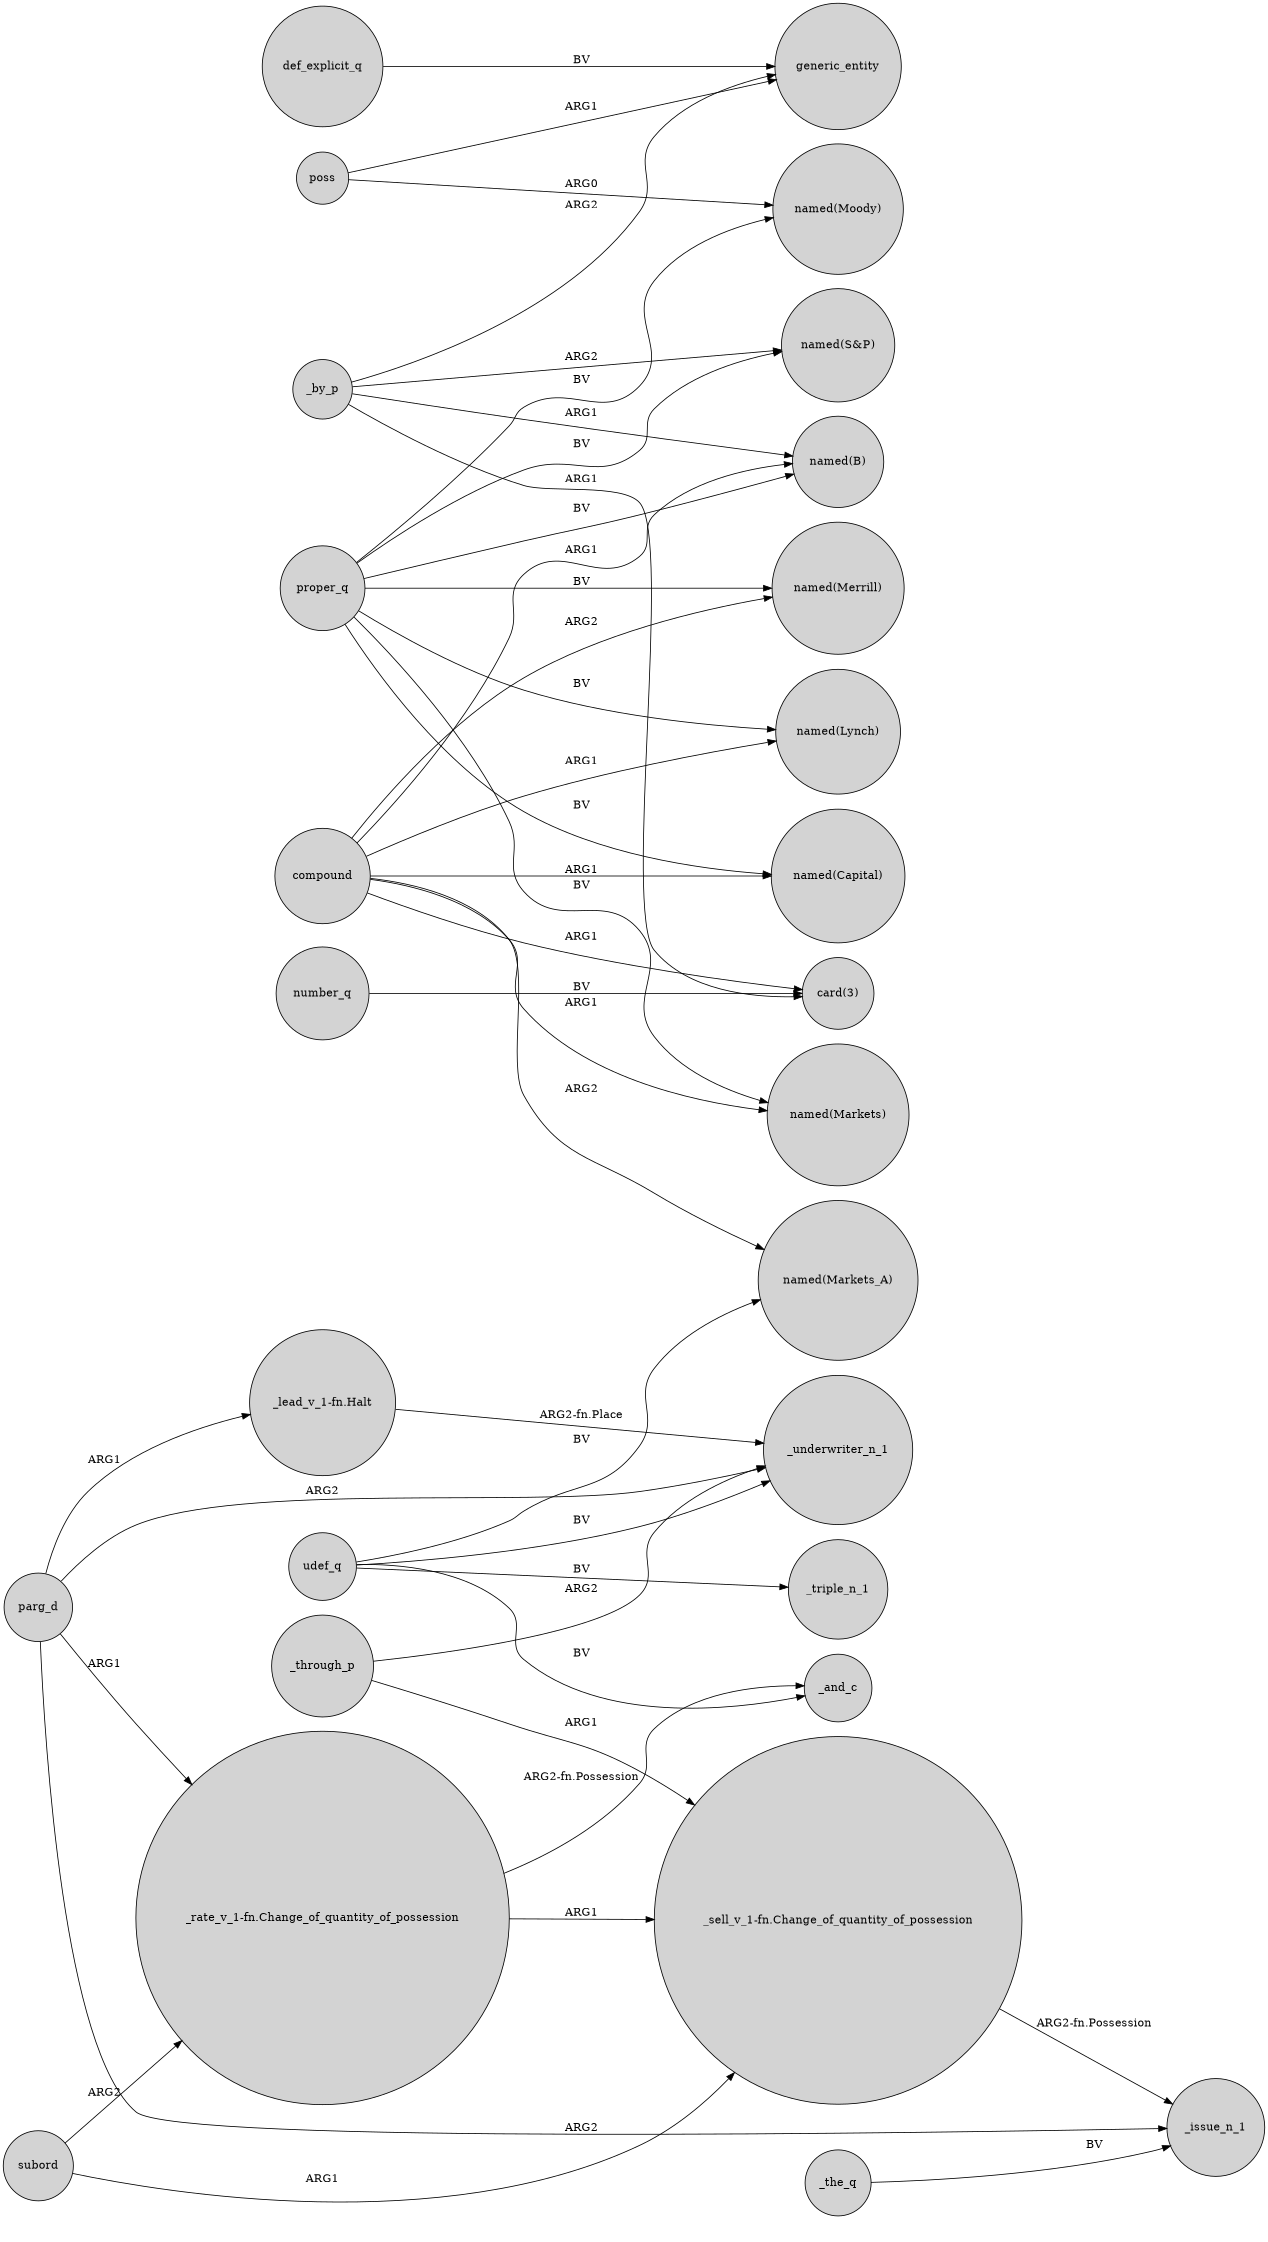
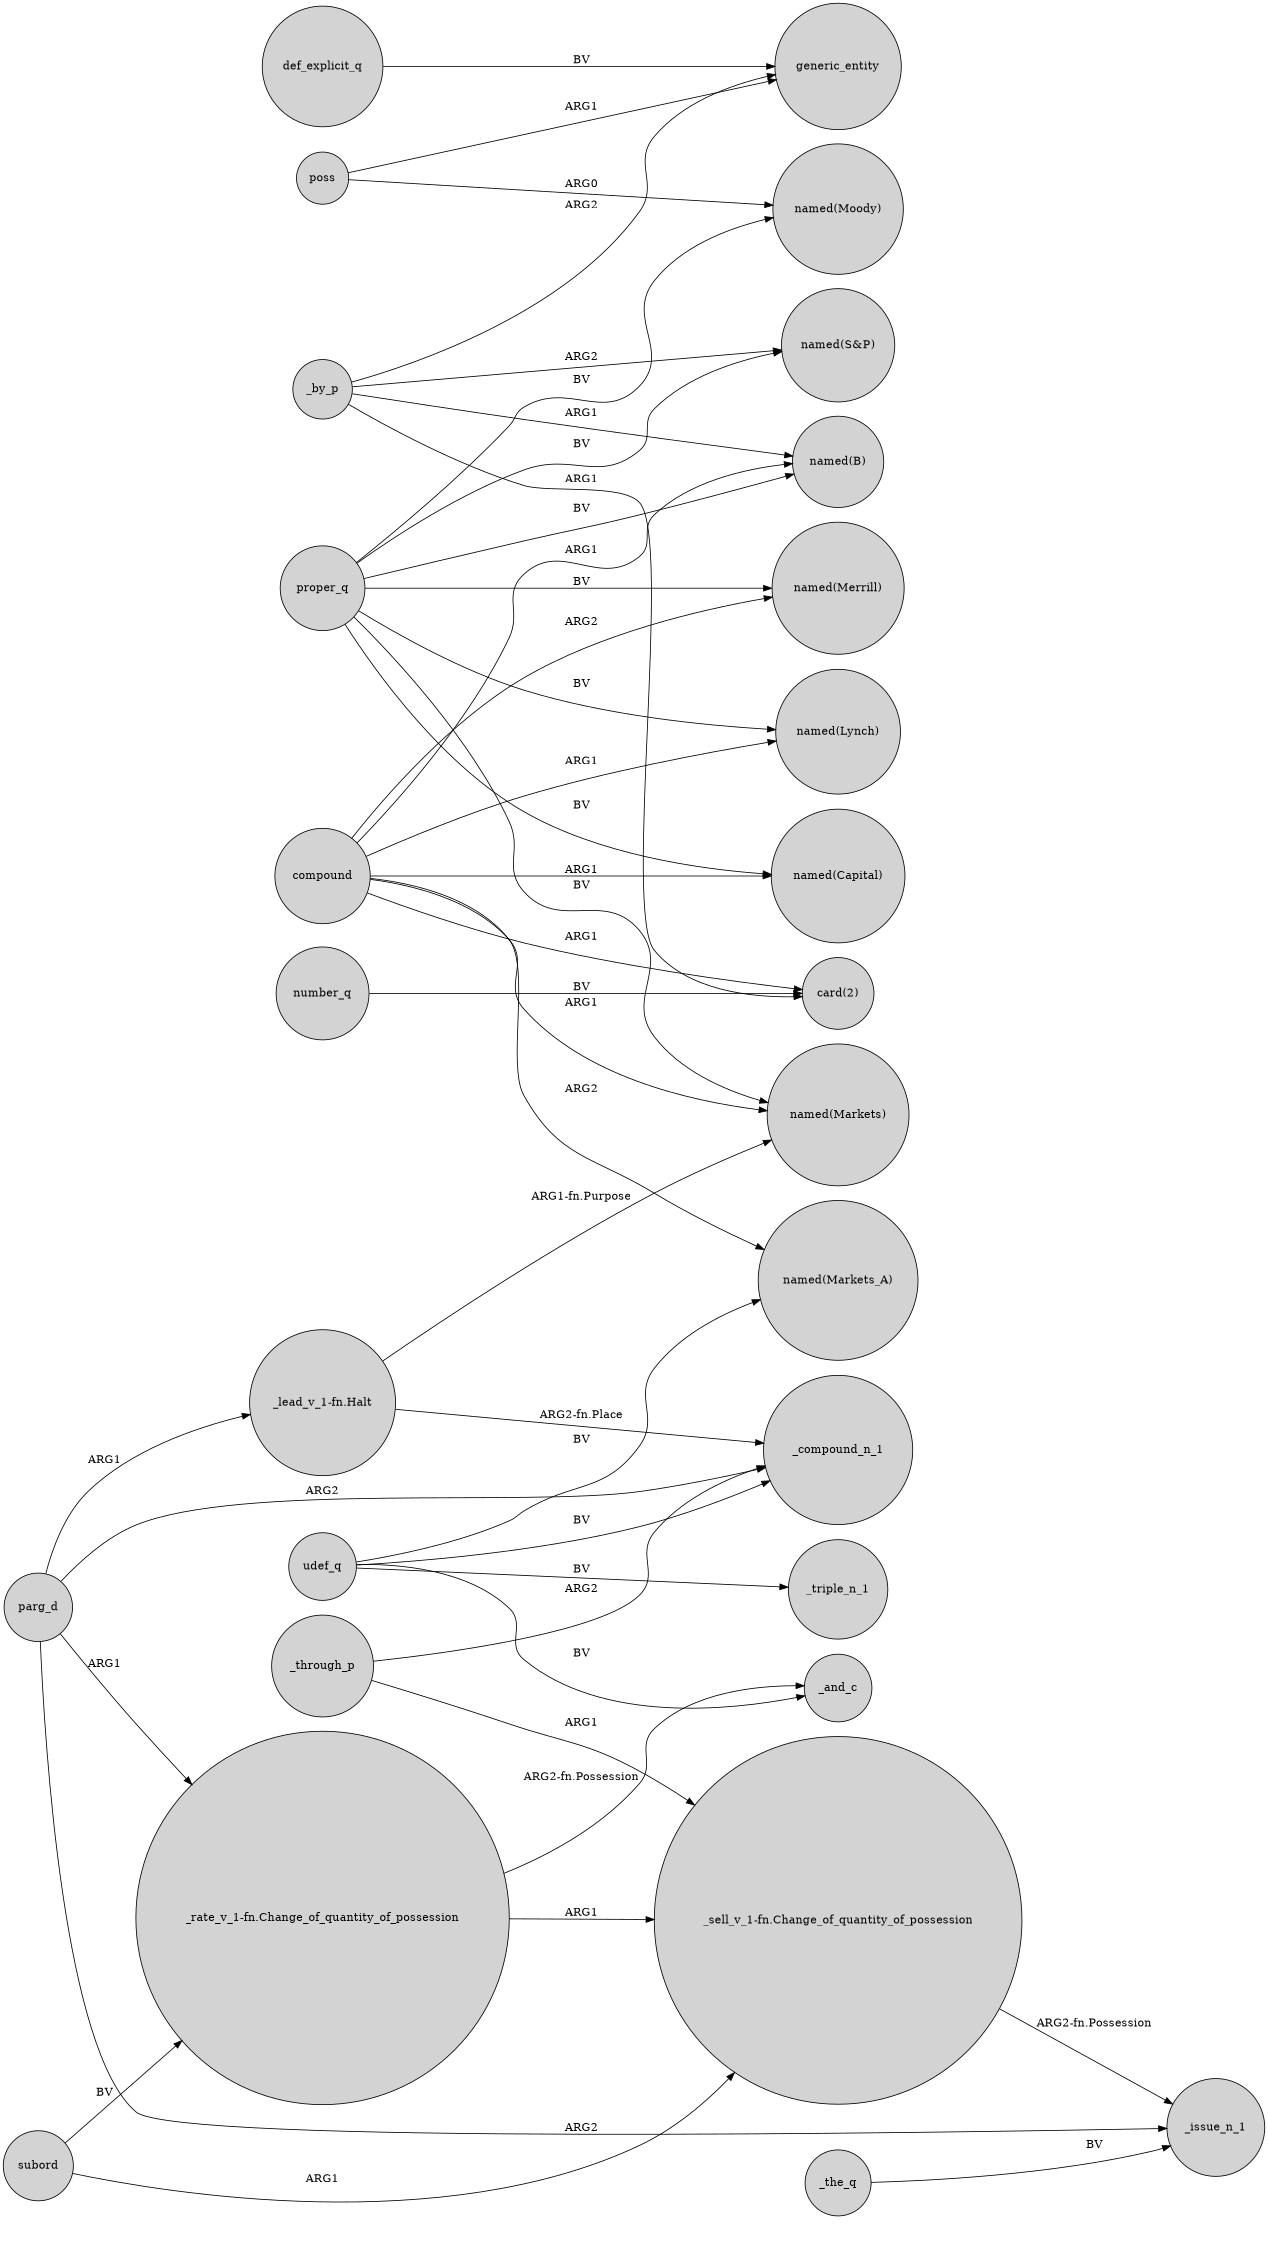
node "card(3)": label "card(3)" -> "card(2)"
edge "_lead_v_1-fn.Halt" -> "named(Markets)": added, label "ARG1-fn.Purpose"
node "_underwriter_n_1": label "_underwriter_n_1" -> "_compound_n_1"
edge "subord" -> "_rate_v_1-fn.Change_of_quantity_of_possession": label "ARG2" -> "BV"
